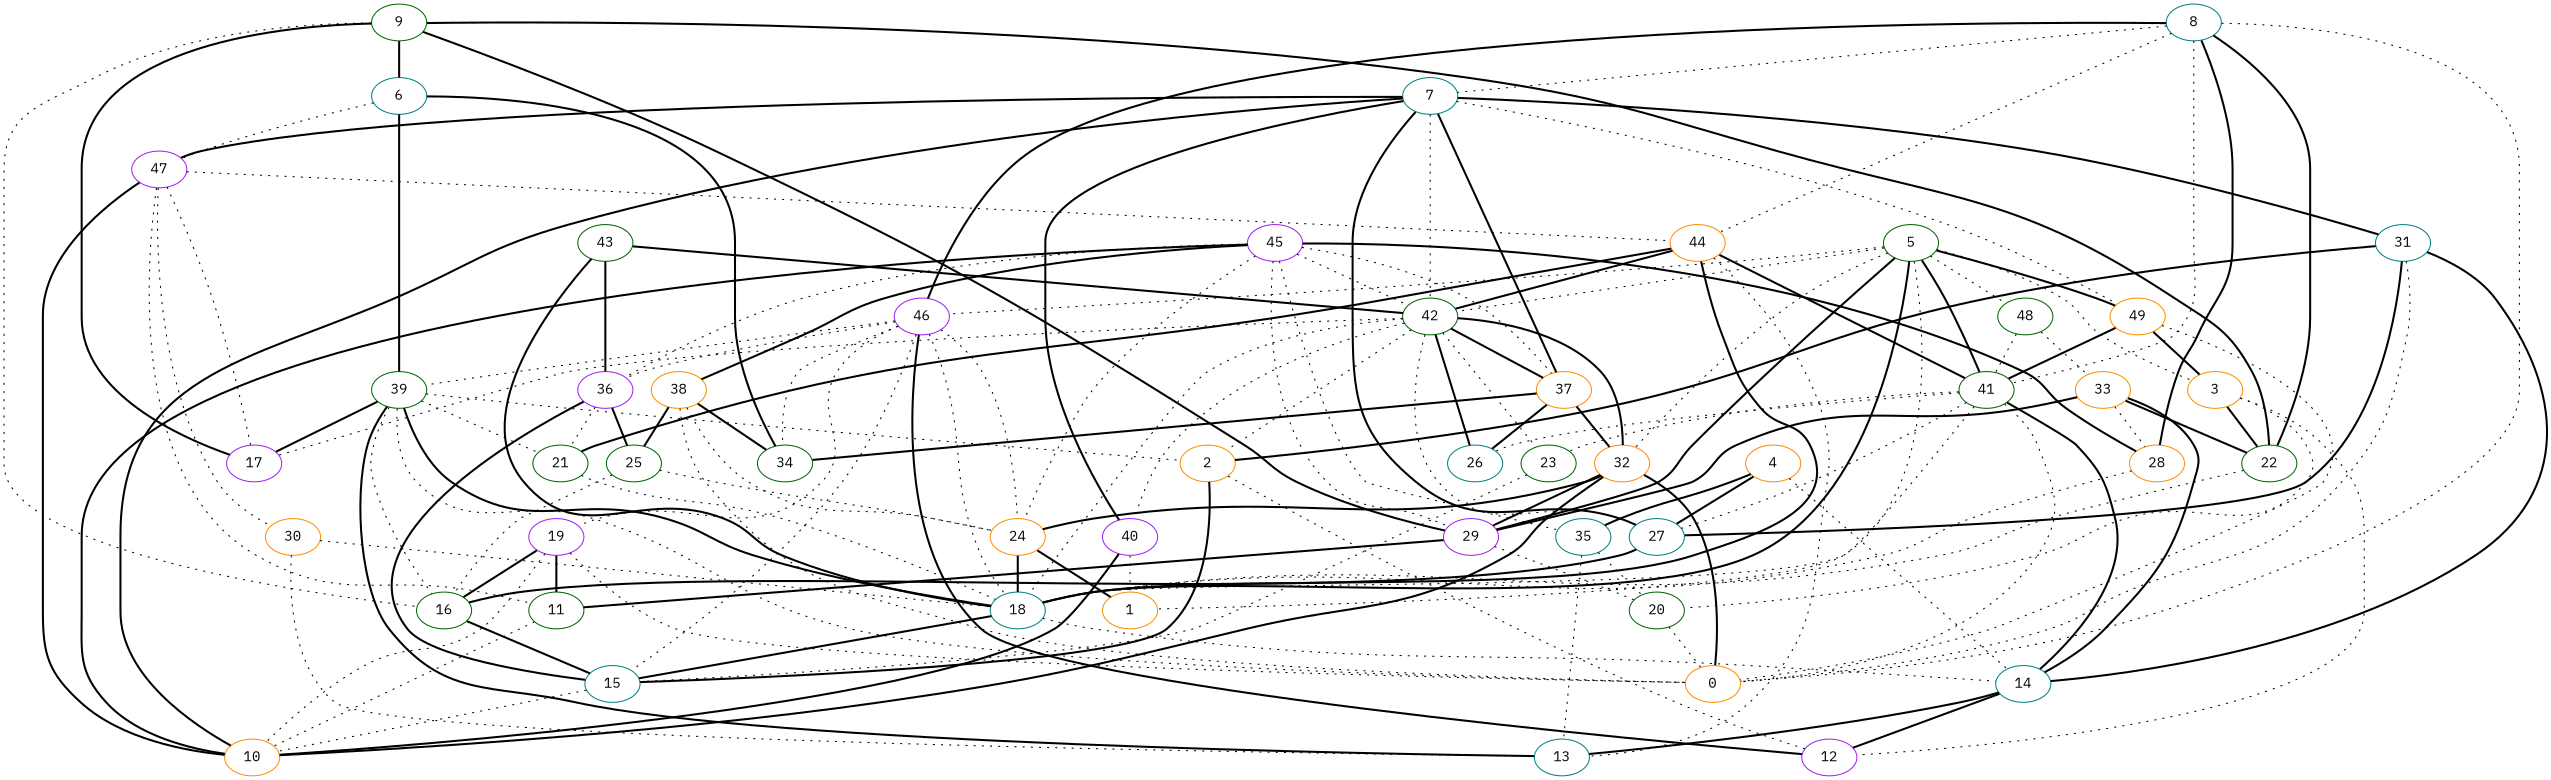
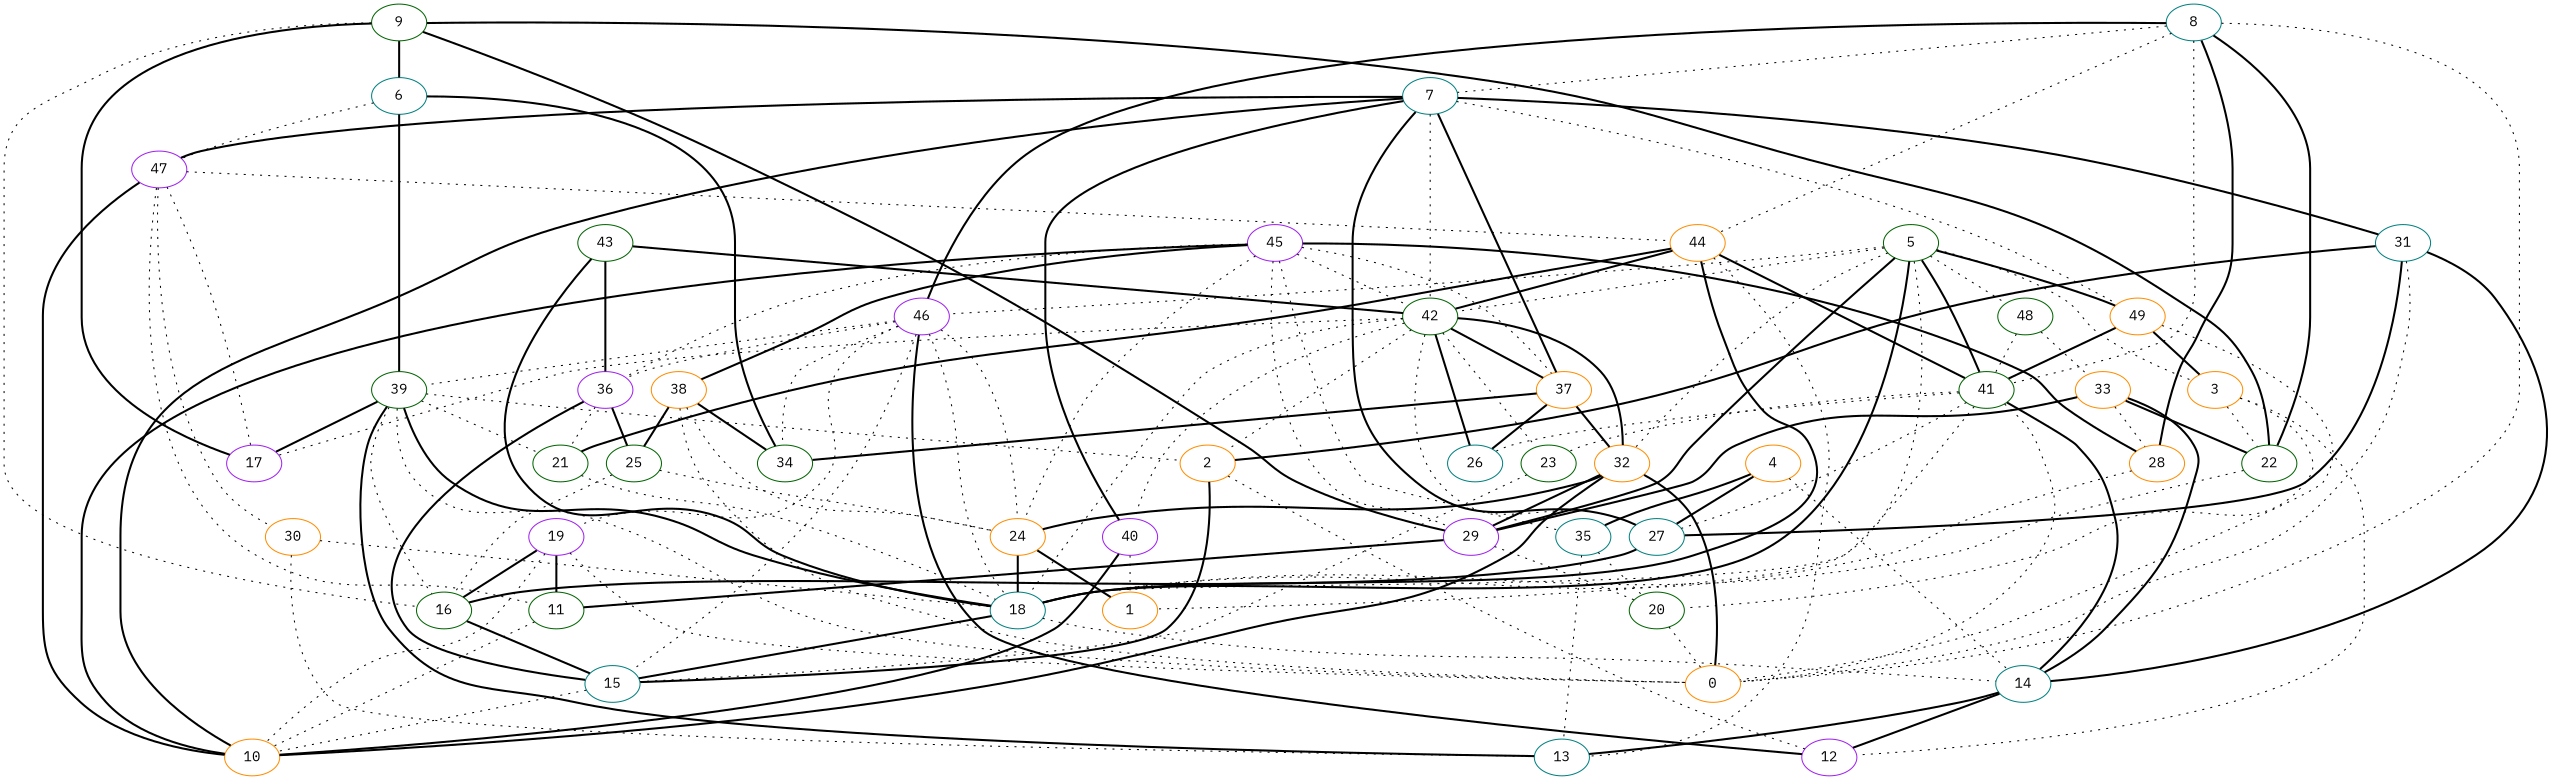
edge "3" -- "22": style bold -> dotted
